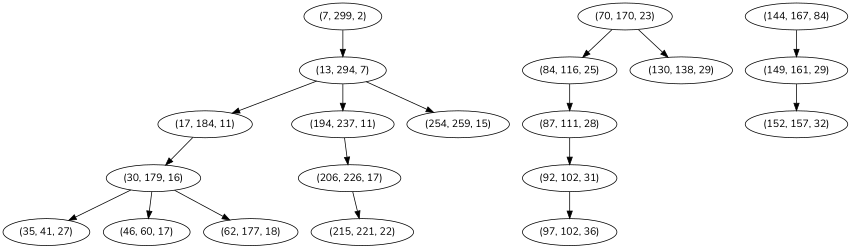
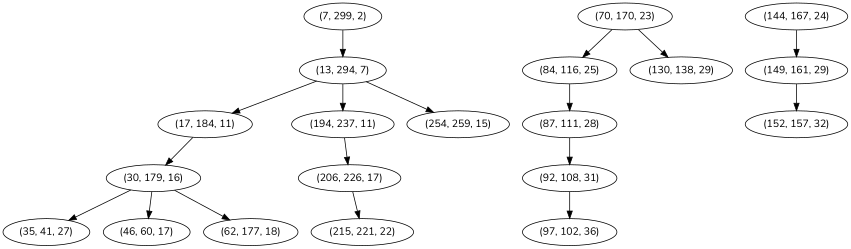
node "(144, 167, 84)": label "(144, 167, 84)" -> "(144, 167, 24)"
node "(92, 102, 31)": label "(92, 102, 31)" -> "(92, 108, 31)"
